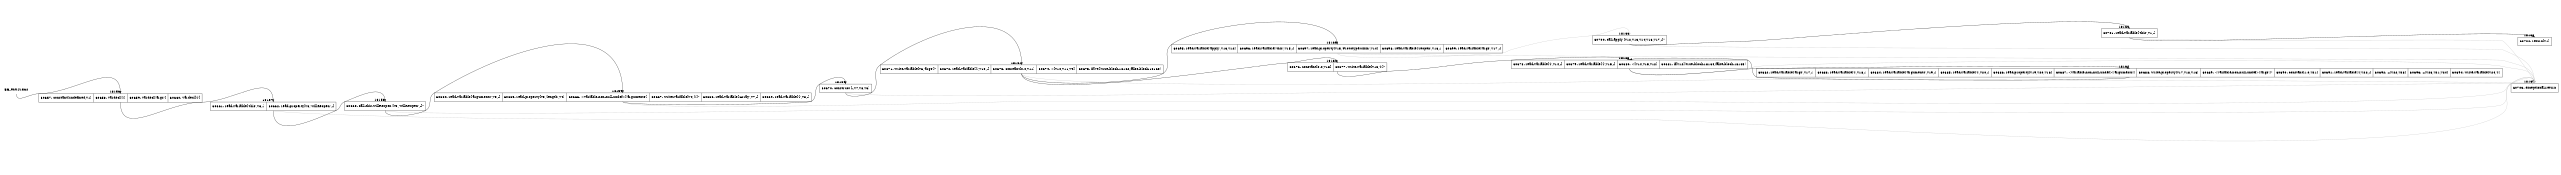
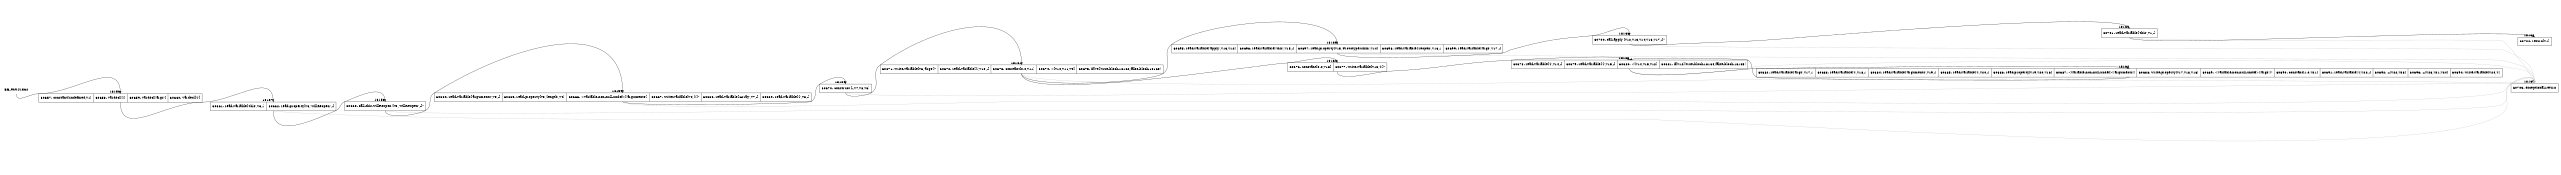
edge "60695: read-variable['apply',v13,v12]" -> "60700: call-apply [v12,v13,v14,v16,v17,-]*": color gray -> black
